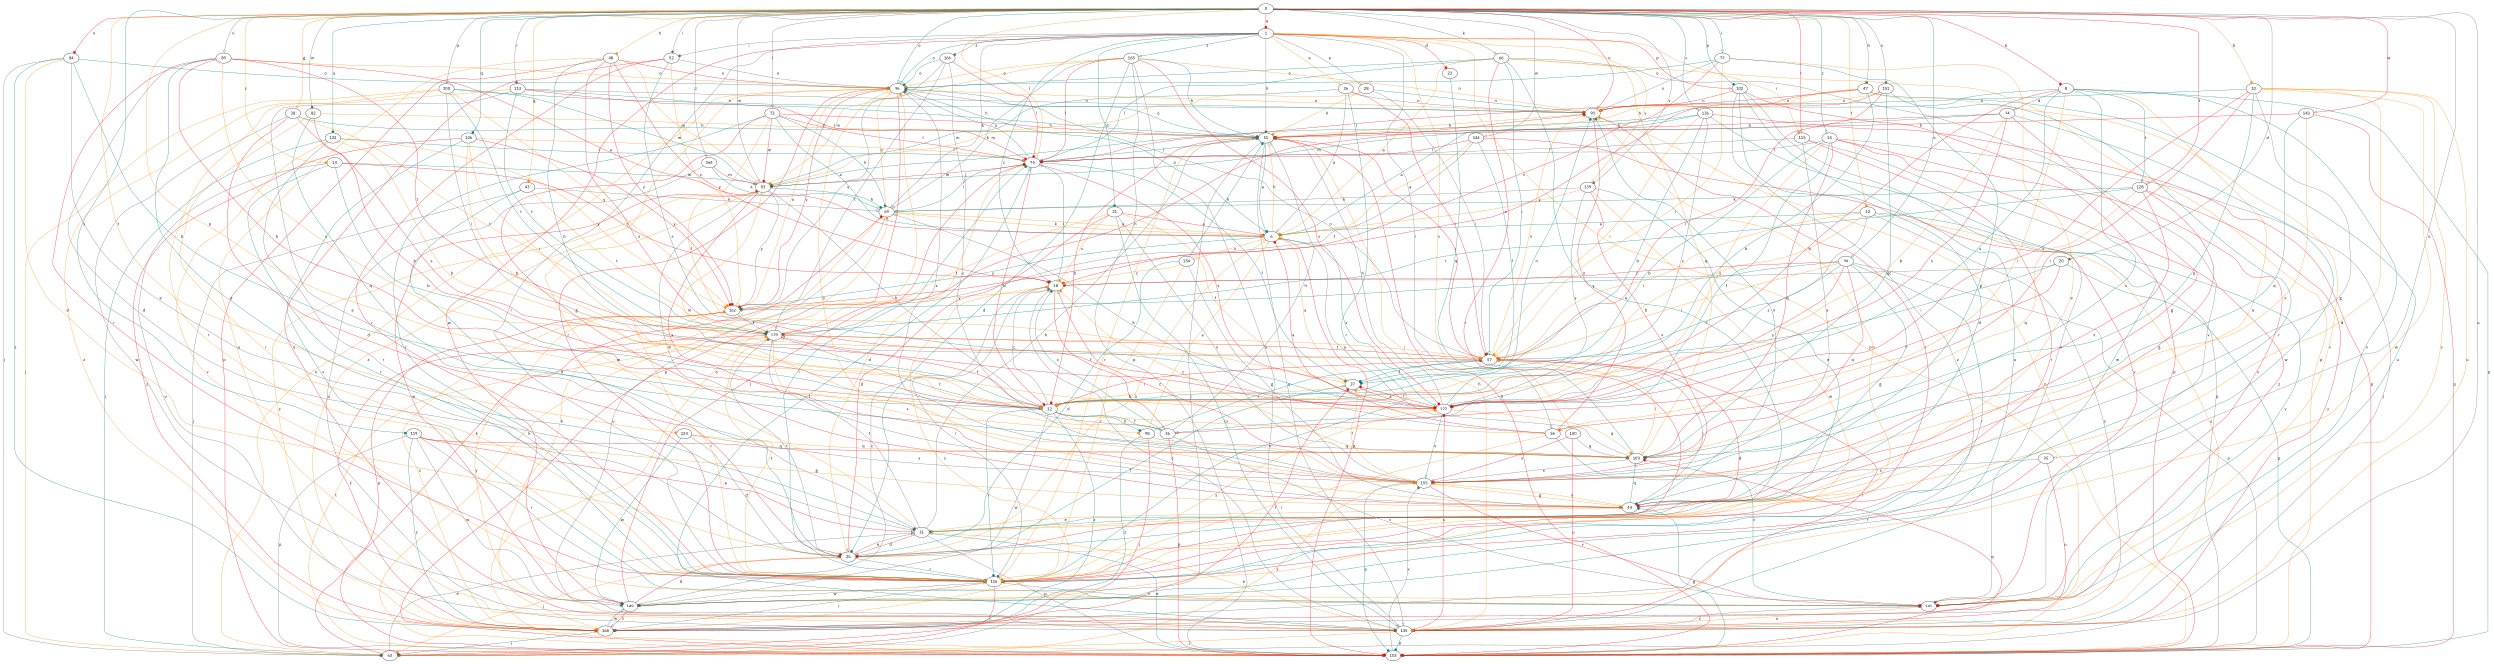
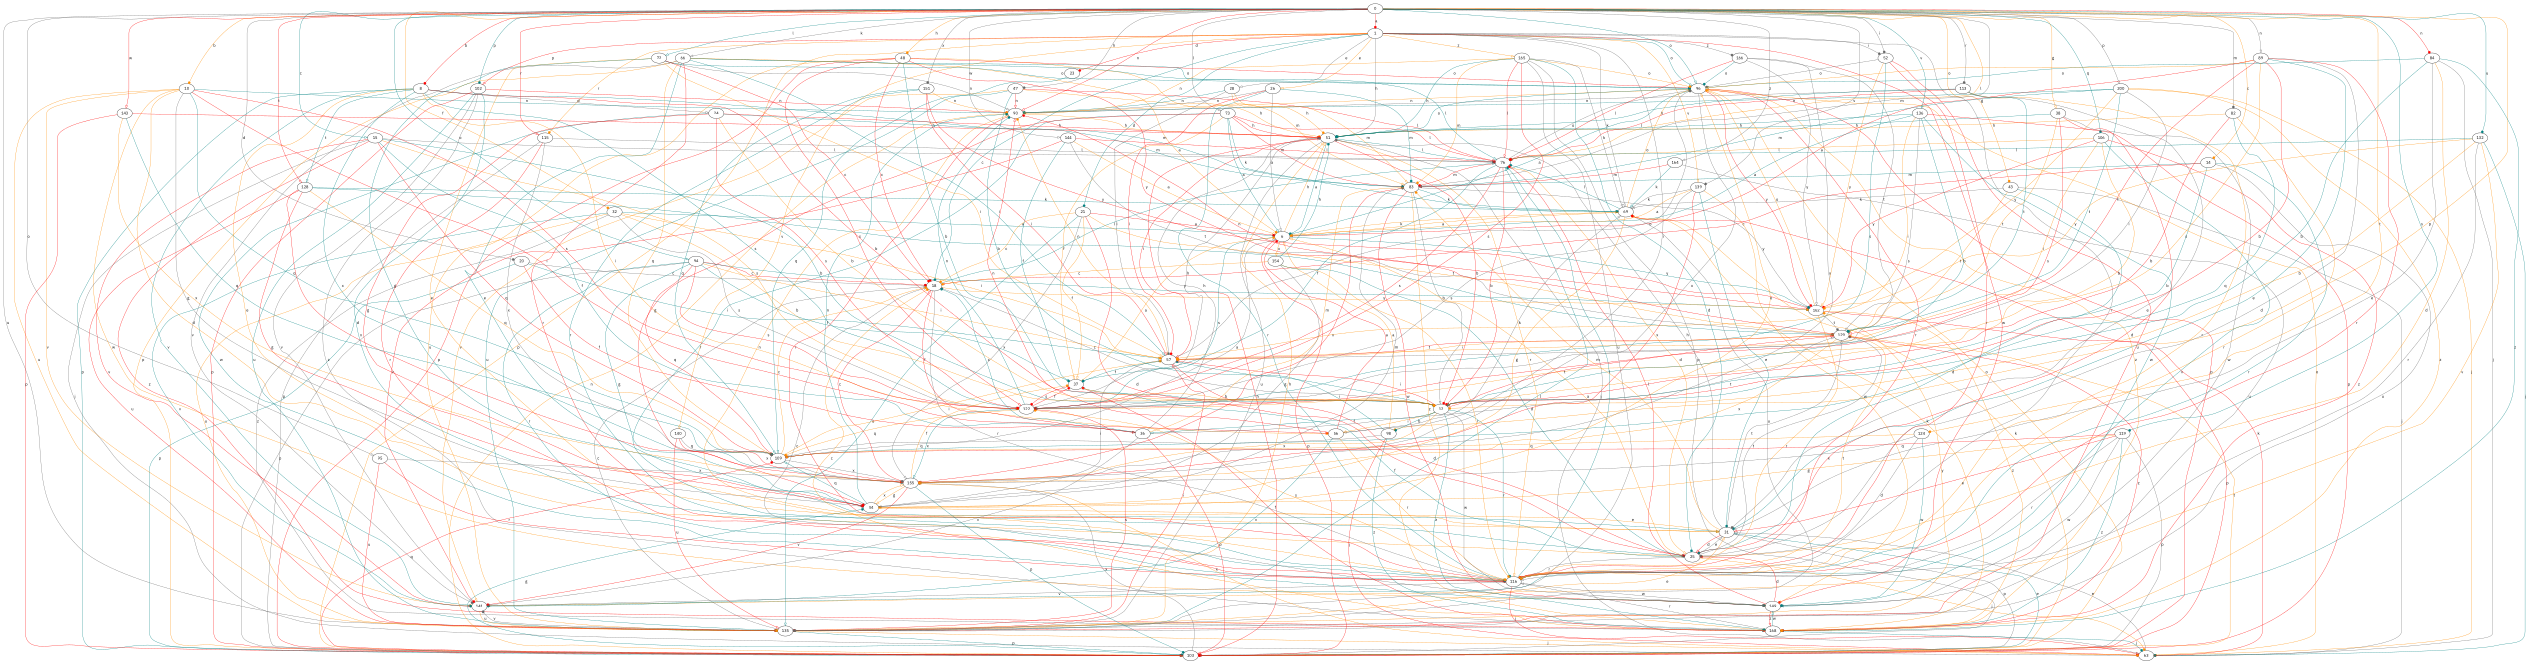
edge "1" -> "165": color teal -> darkorange
edge "144" -> "37": arrowhead dot -> onormal
edge "69" -> "44": added, label "g"
